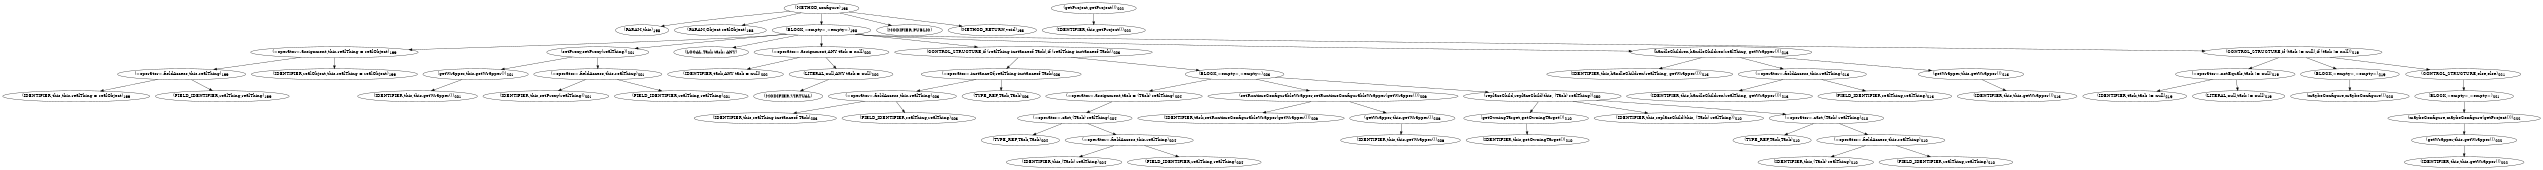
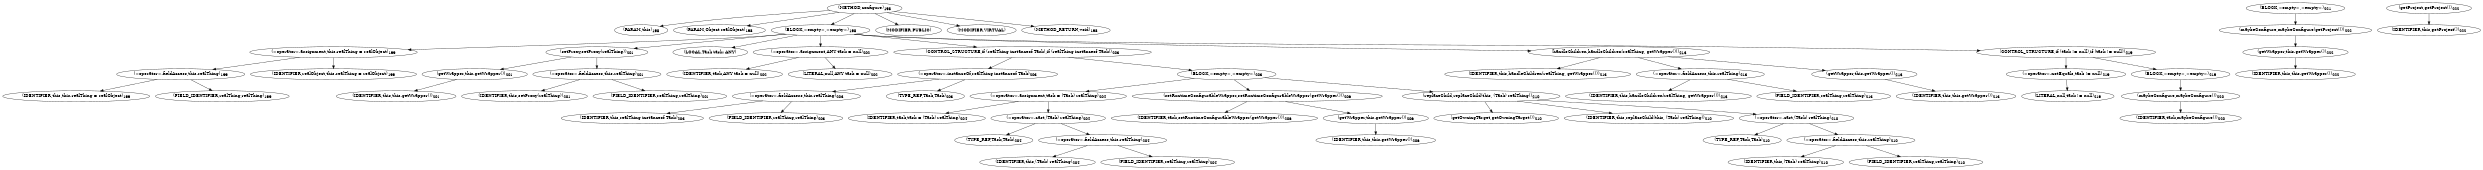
node "(CONTROL_STRUCTURE,else,else)": removed
edge "(LITERAL,null,ANY task = null)" -> "(MODIFIER,VIRTUAL)": now "(METHOD,configure)" -> "(MODIFIER,VIRTUAL)"
node "(replaceChild,replaceChild(this, (Task) realThing))": text "250" -> "210"
node "(IDENTIFIER,task,task != null)": removed
node "(IDENTIFIER,task,task = (Task) realThing)": added
node "(IDENTIFIER,task,maybeConfigure())": added
node "(IDENTIFIER,this,getOwningTarget())": removed
